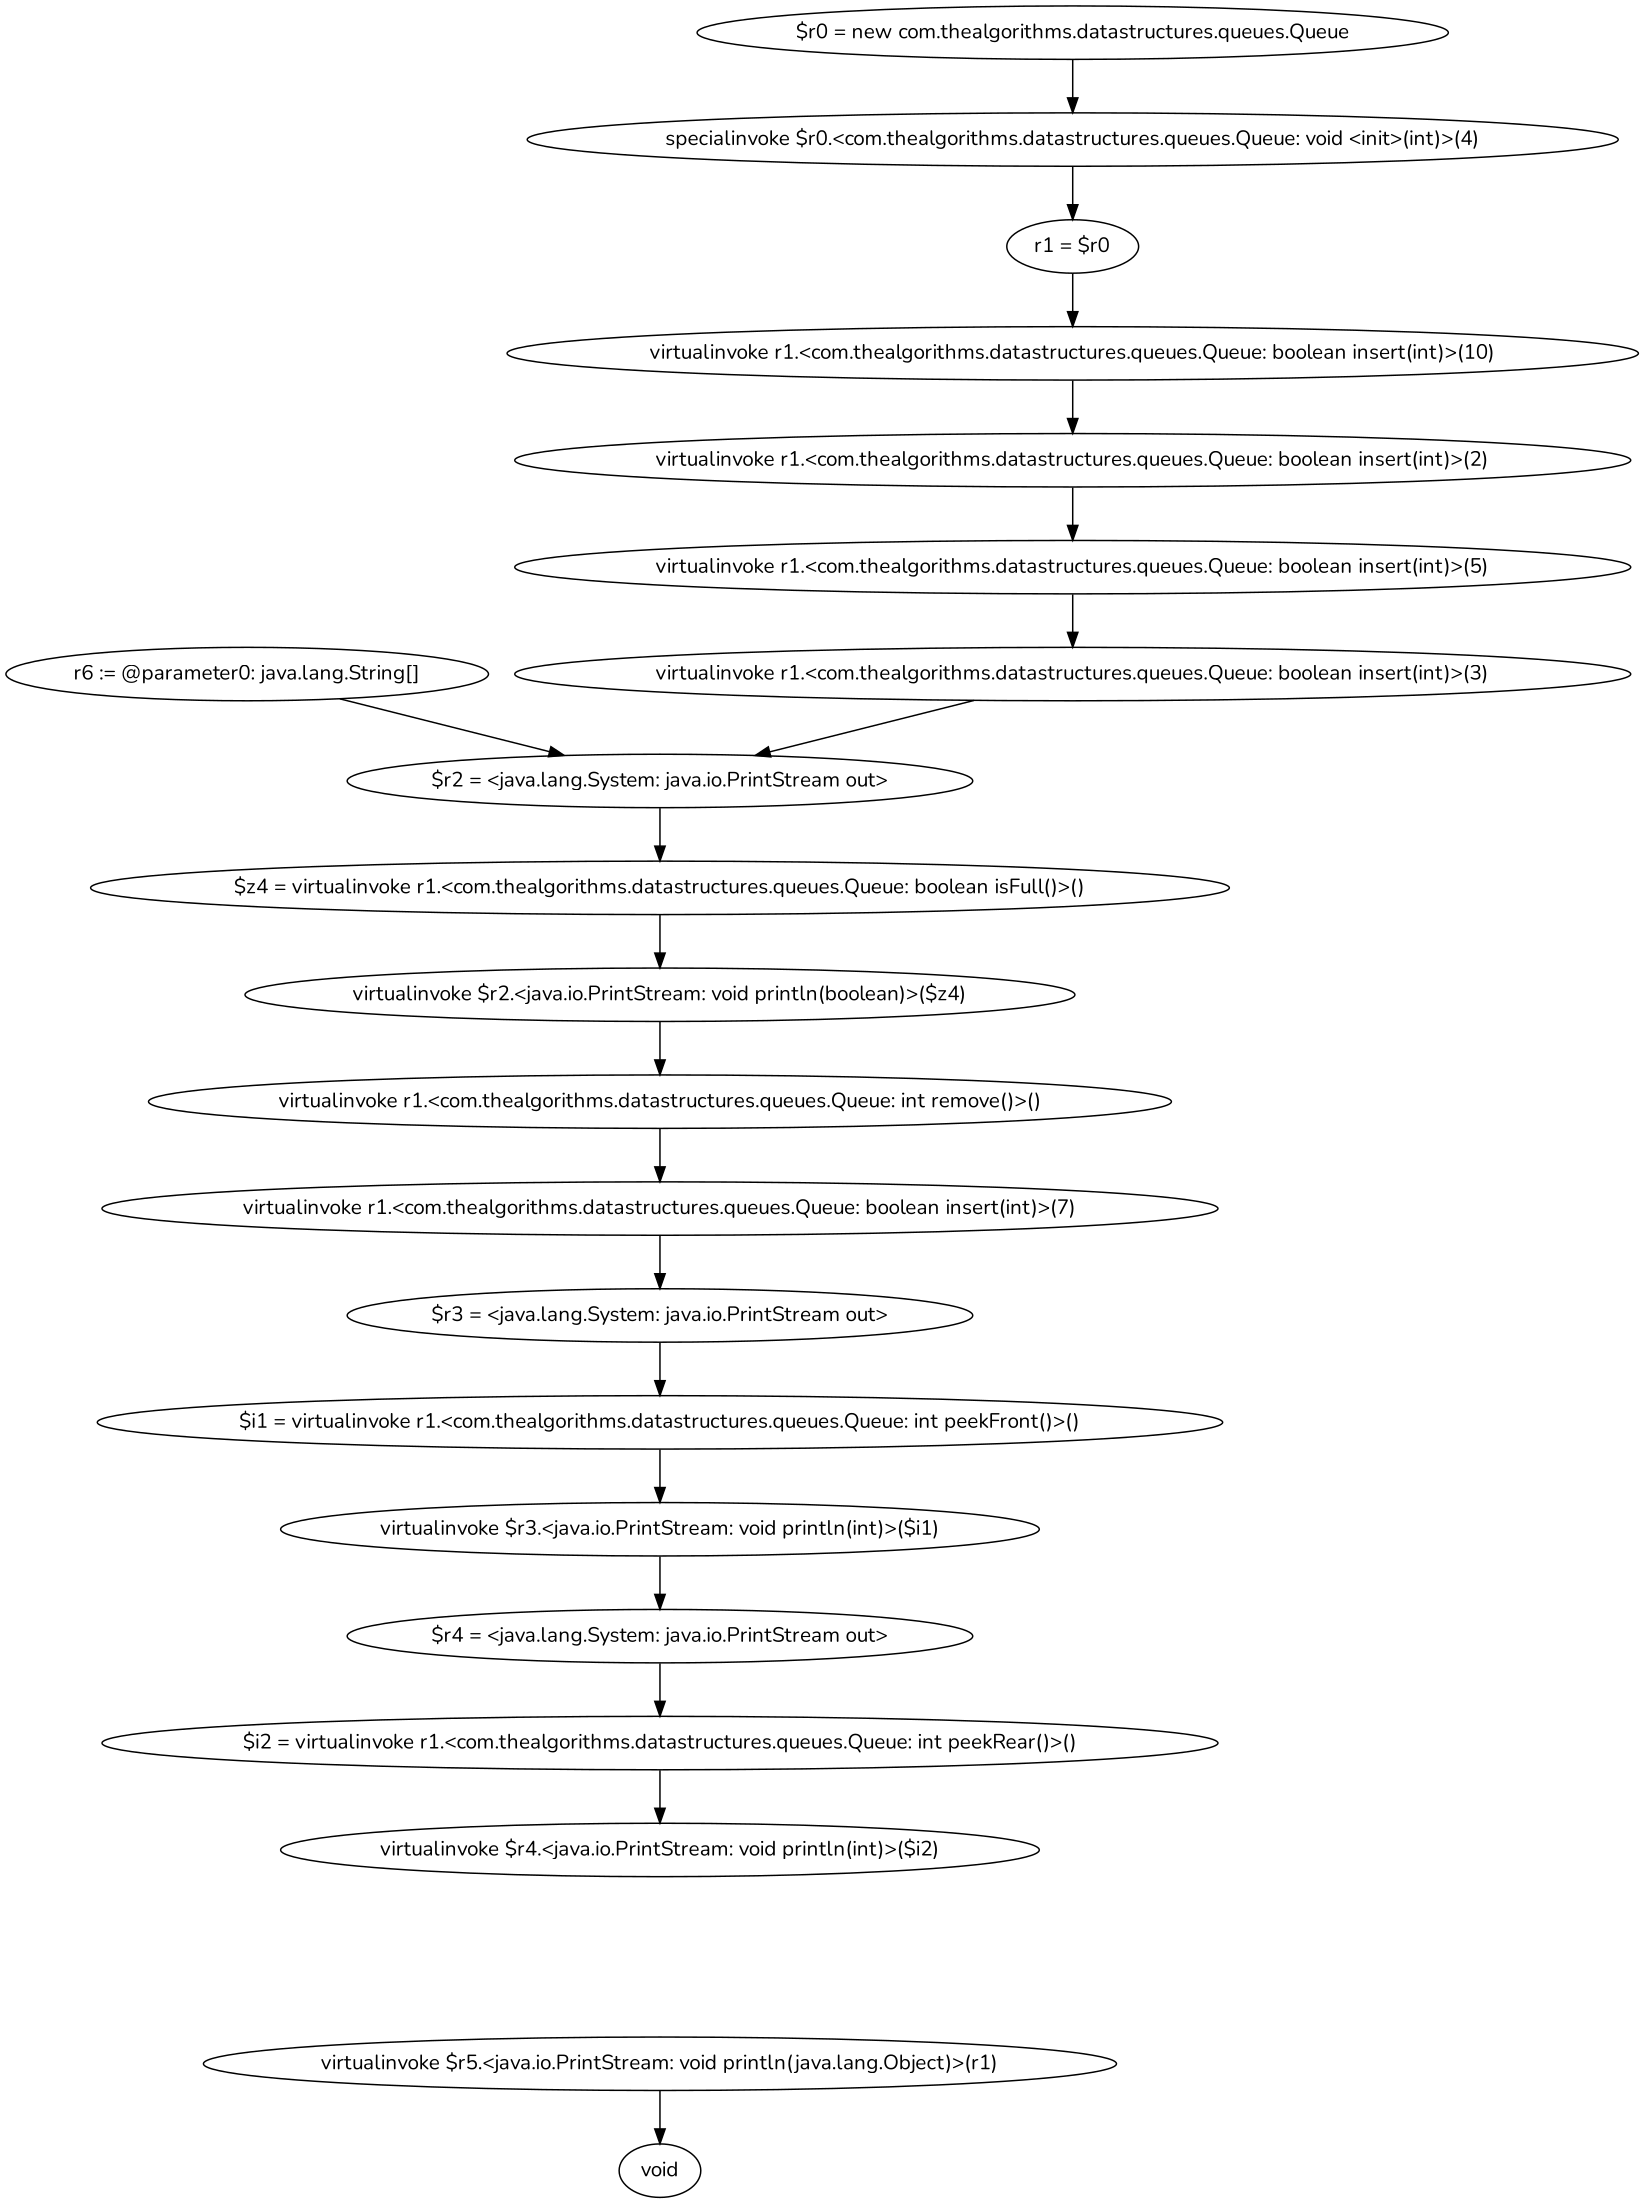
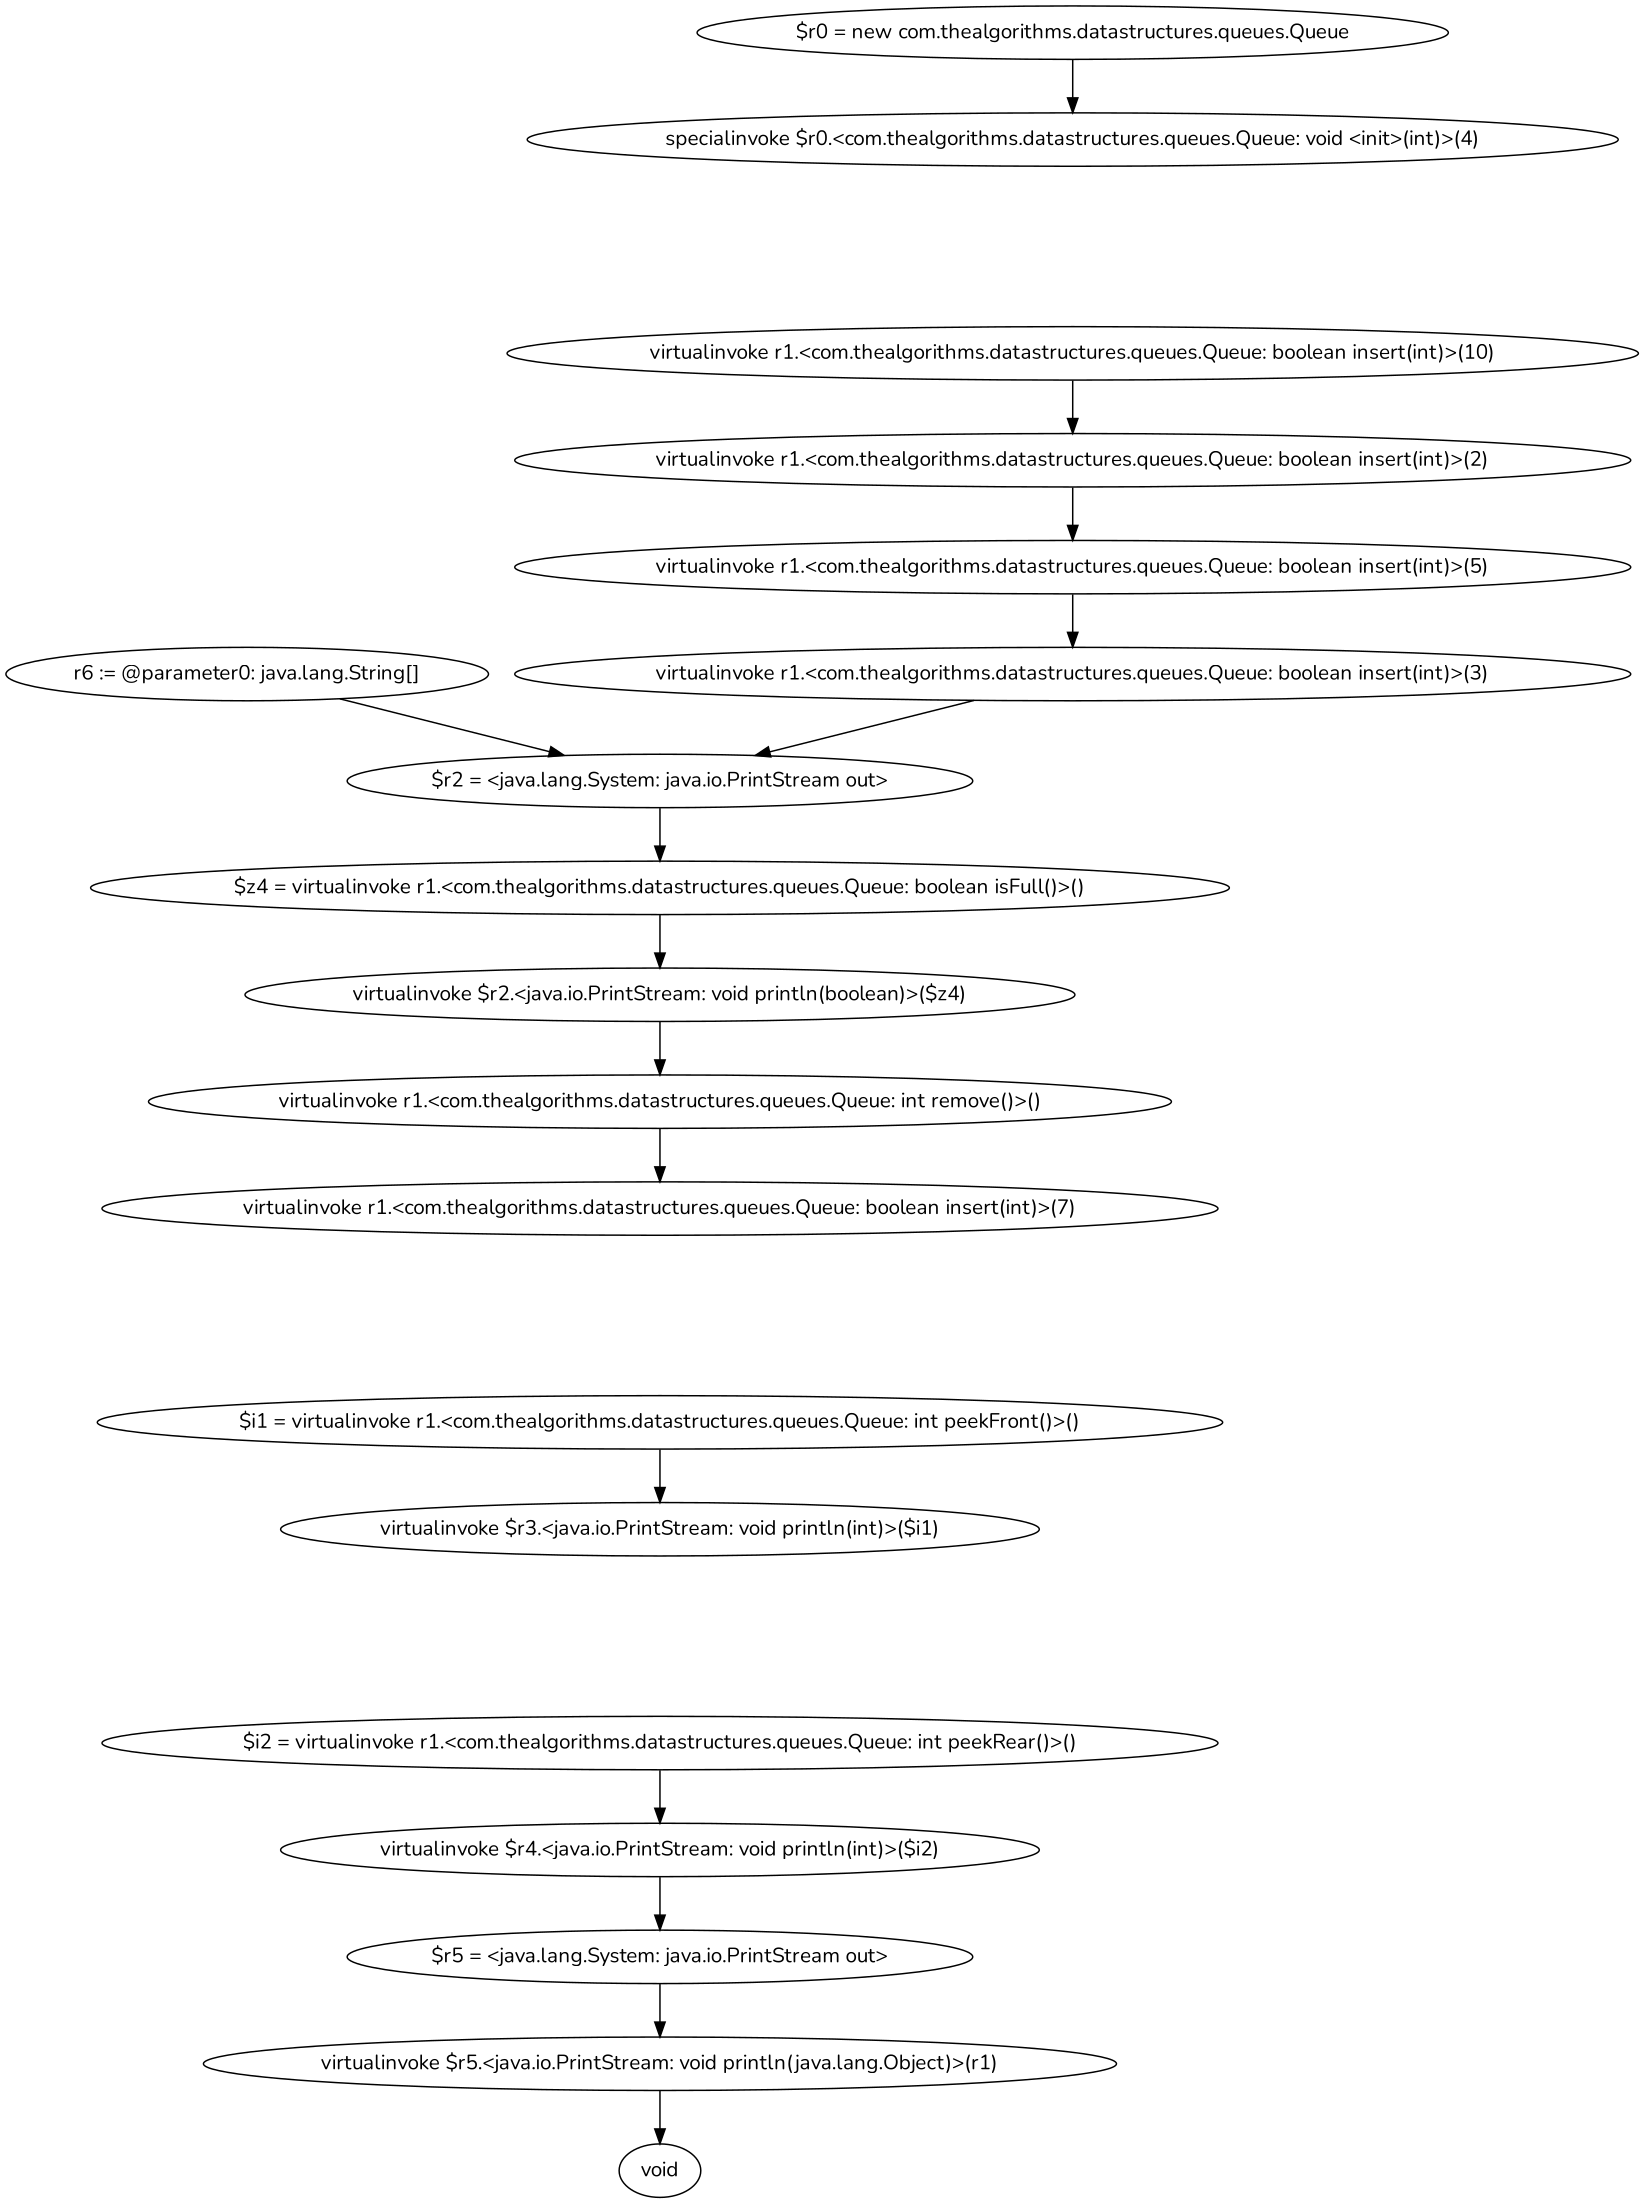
node "r1 = $r0": removed
node "$r3 = <java.lang.System: java.io.PrintStream out>": removed
node "$r4 = <java.lang.System: java.io.PrintStream out>": removed
node "$r5 = <java.lang.System: java.io.PrintStream out>": added
